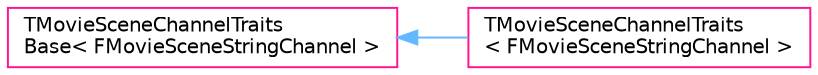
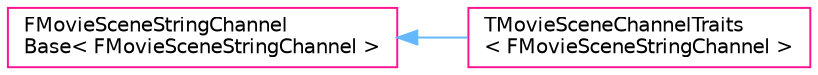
node "TMovieSceneChannelTraits Base< FMovieSceneStringChannel >": label "TMovieSceneChannelTraits Base< FMovieSceneStringChannel >" -> "FMovieSceneStringChannel Base< FMovieSceneStringChannel >"
